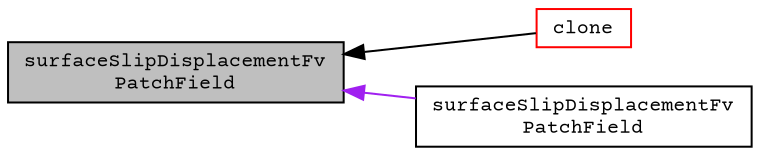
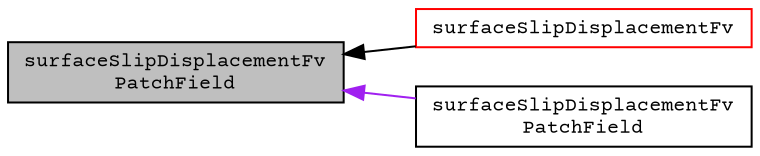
node "clone": label "clone" -> "surfaceSlipDisplacementFv"
